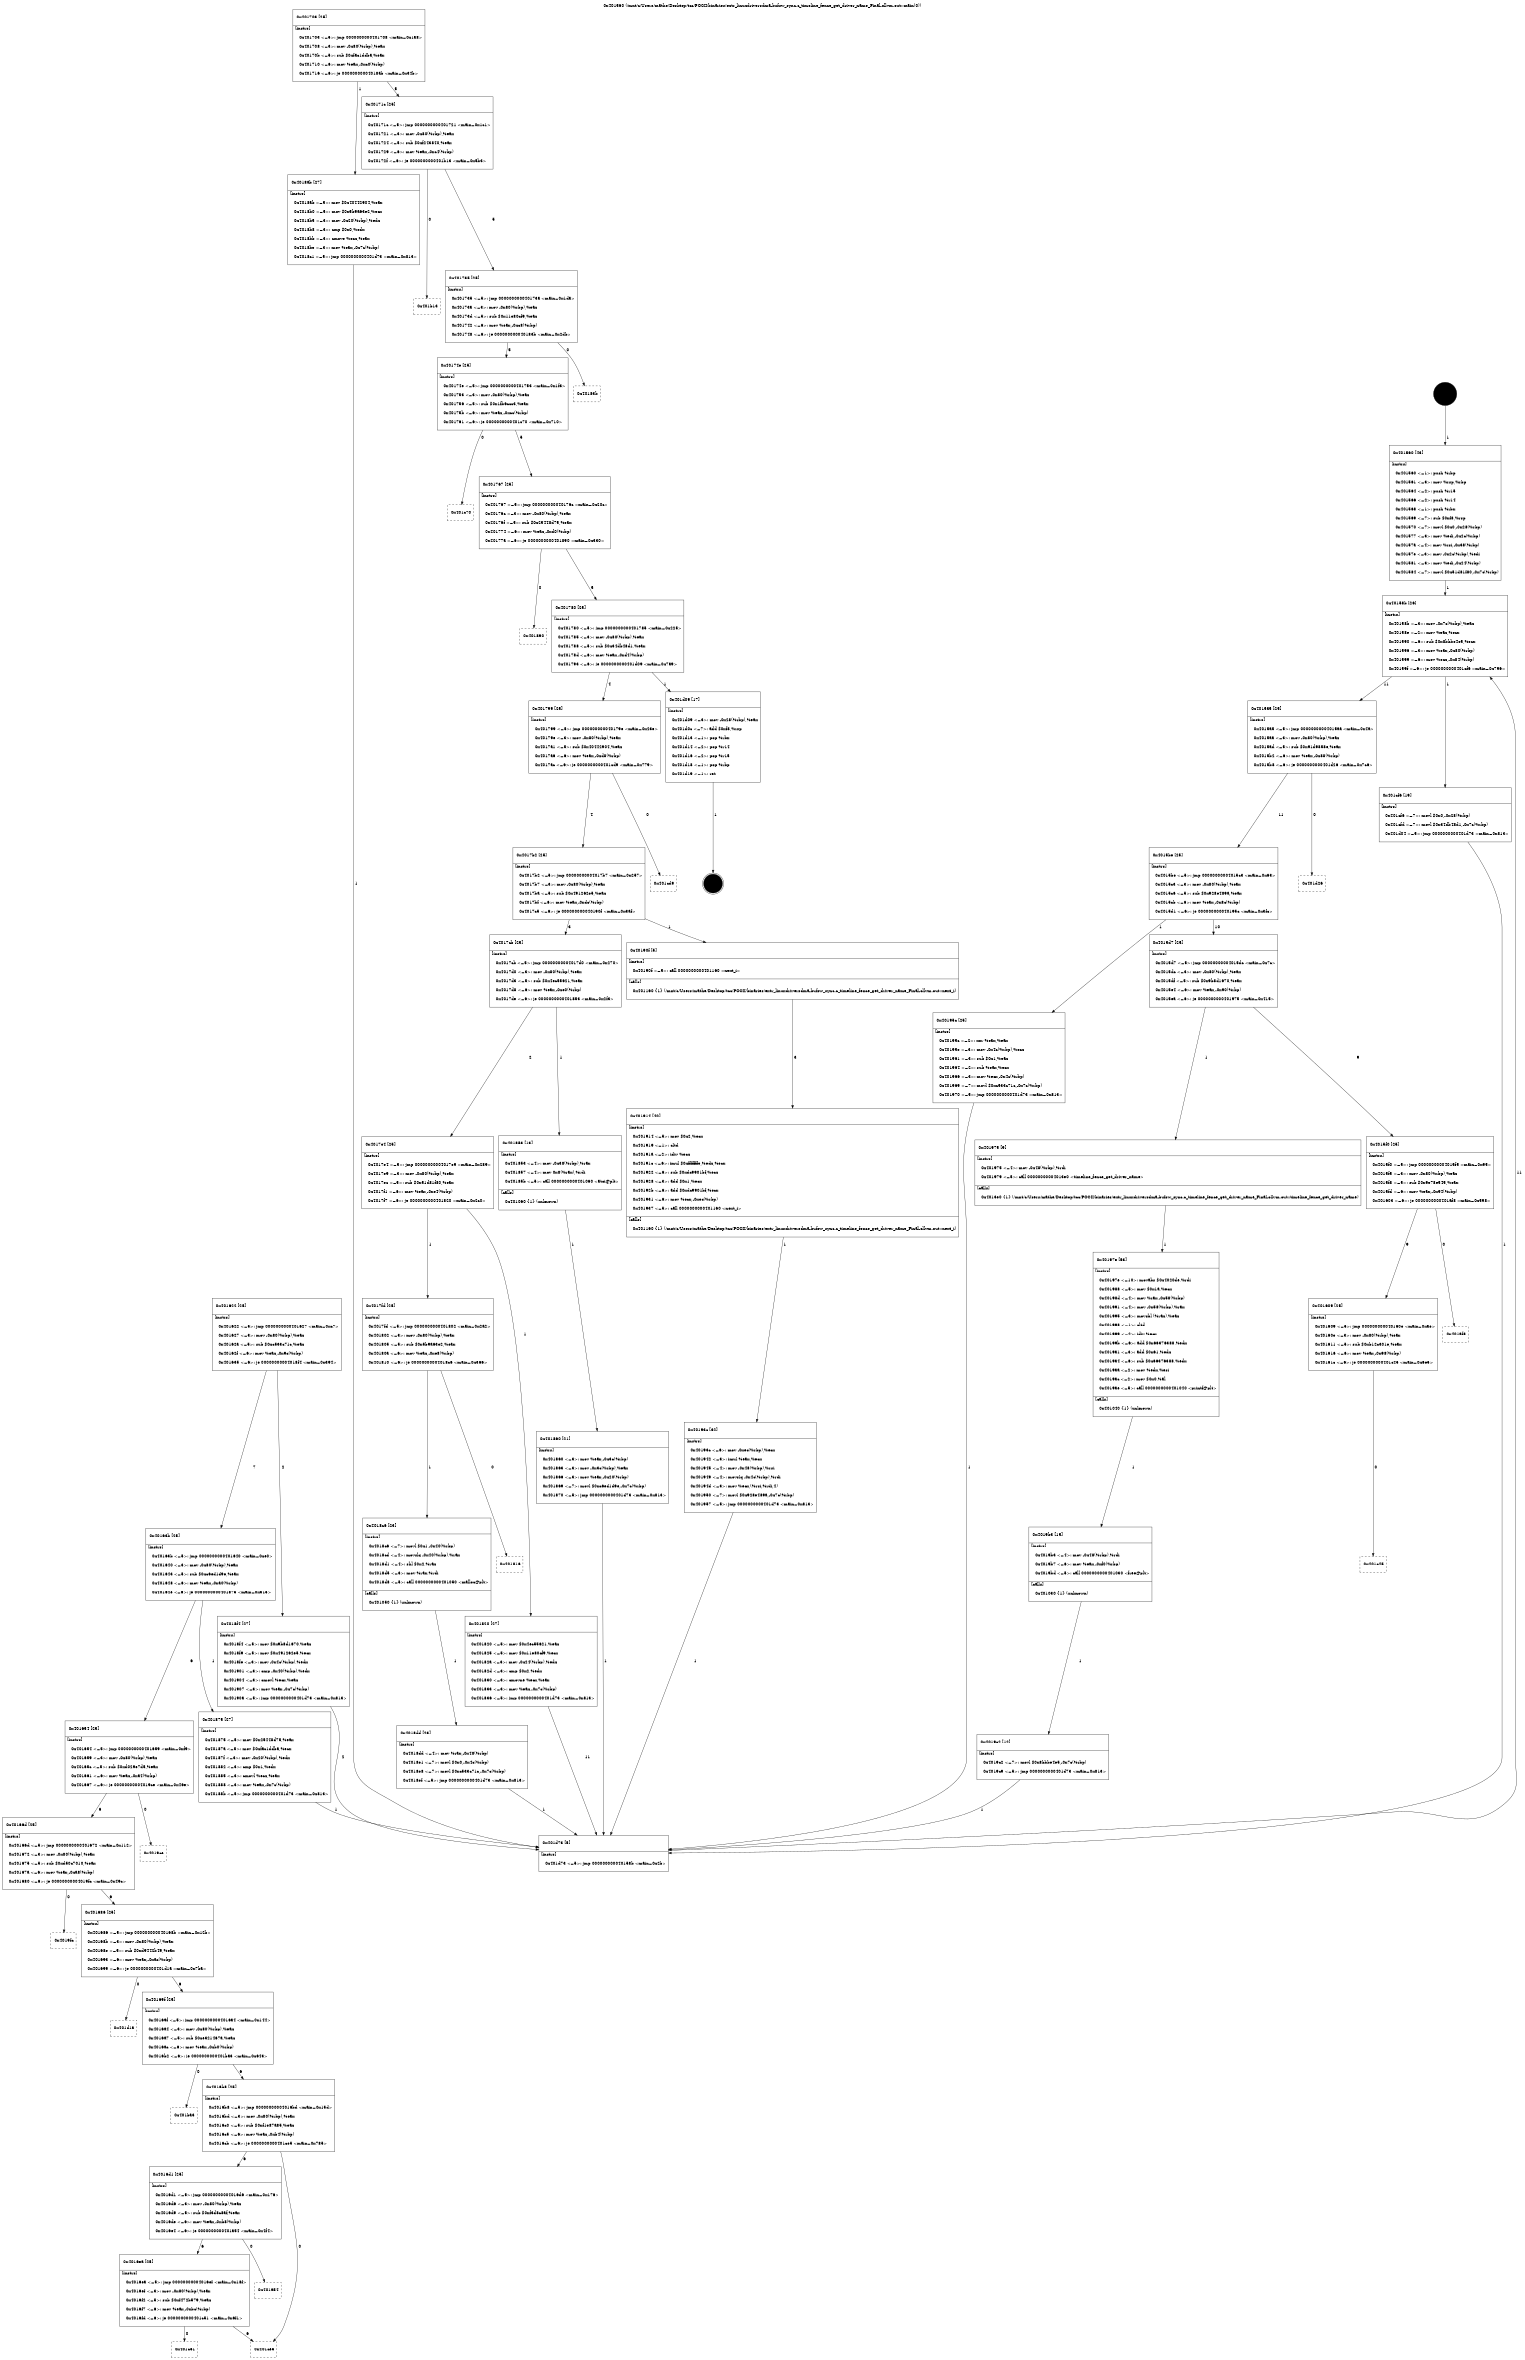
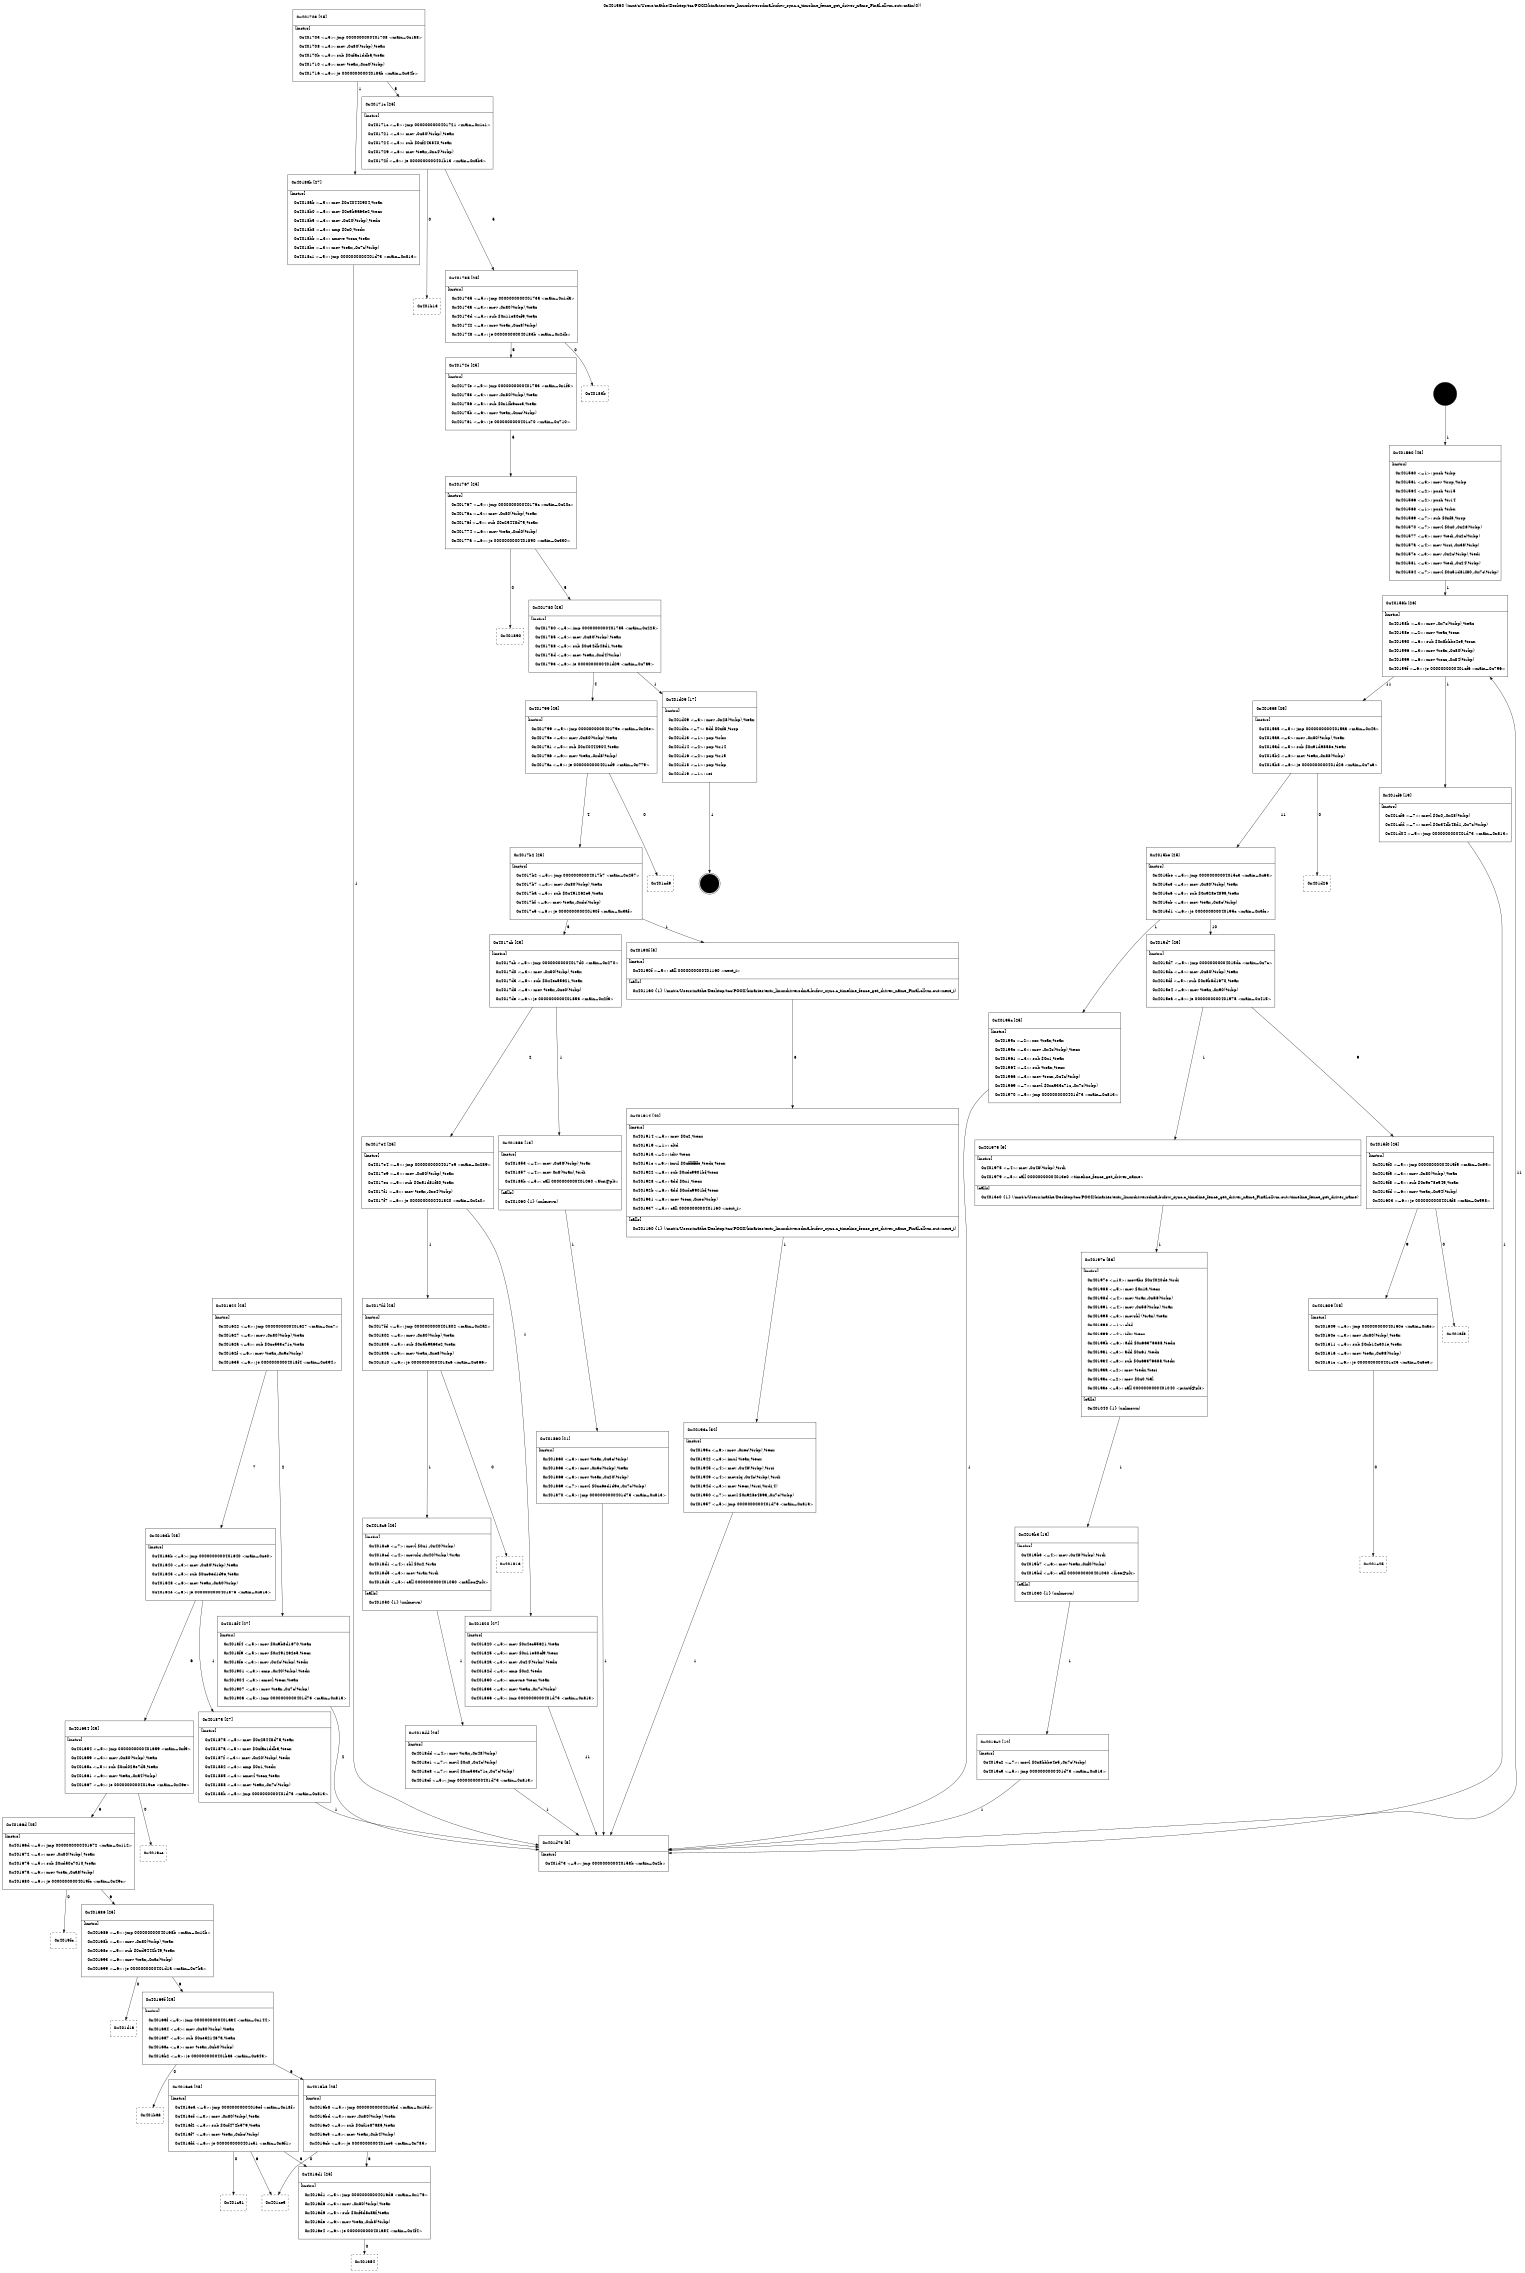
node "0x401c70": removed
edge "0x4016d1 [25]" -> "0x4016ea [25]": reversed
